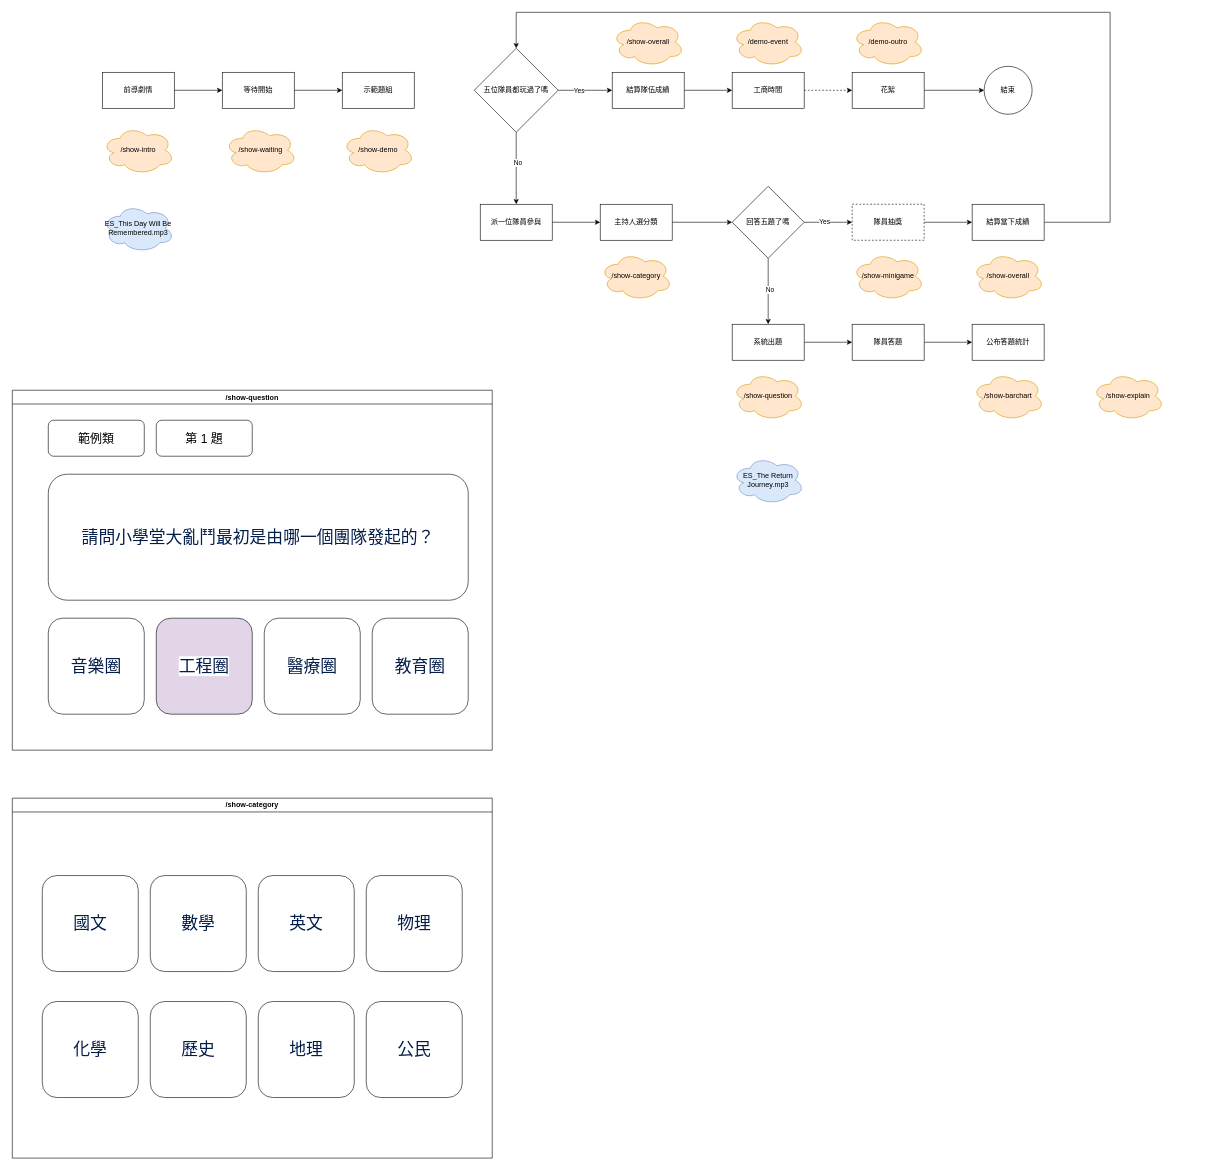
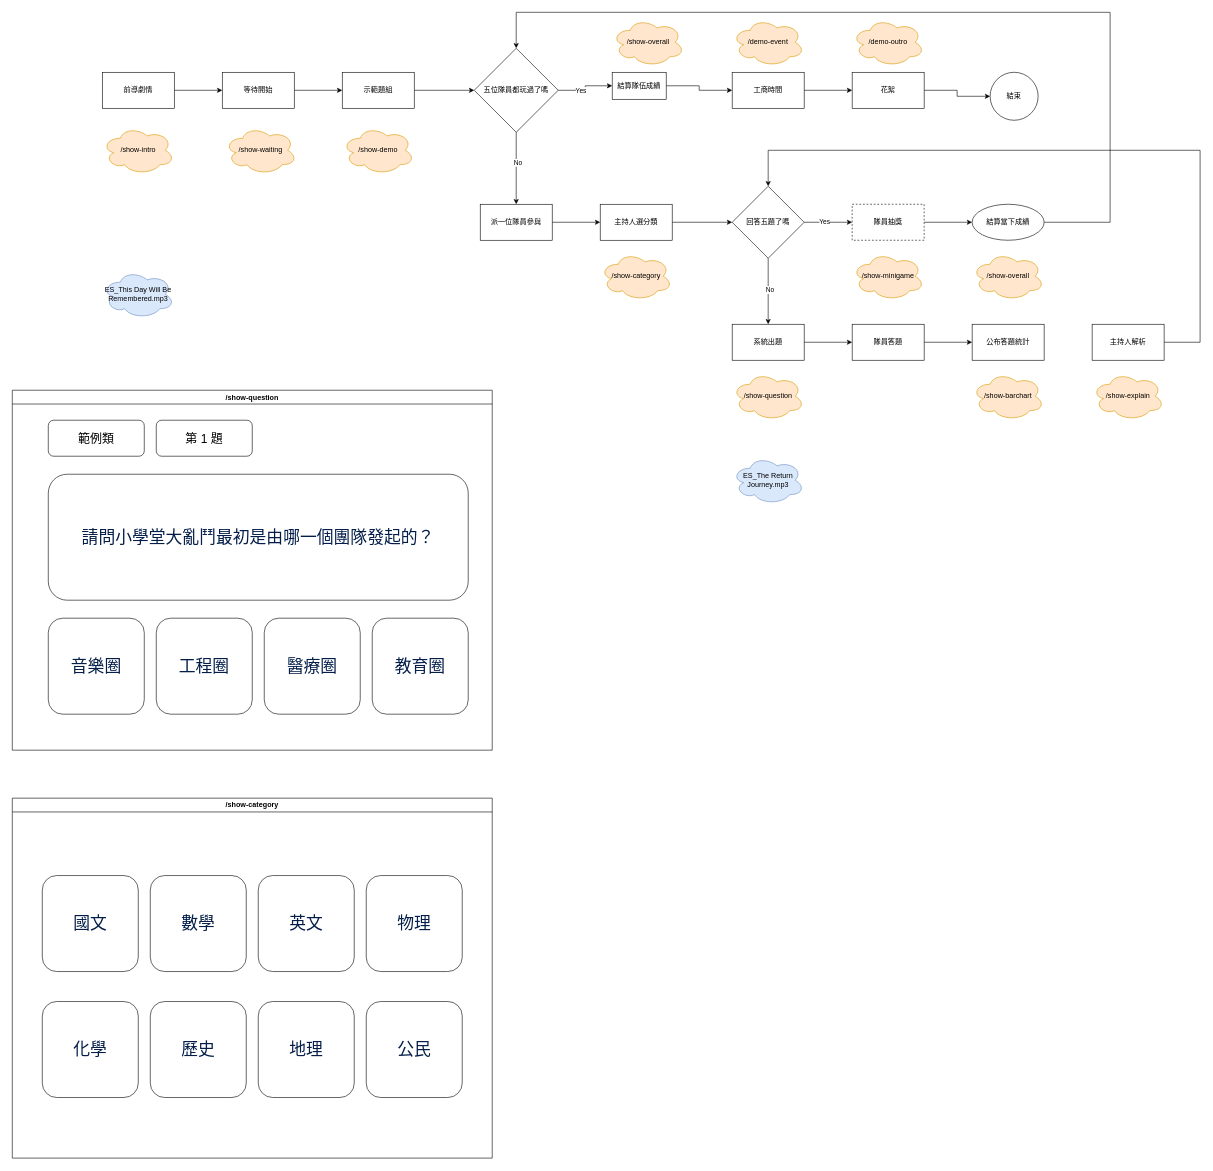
edge "示範題組" -> "五位隊員都玩過了嗎": added
node "結算隊伍成績": size 72x36 -> 54x27
edge "工商時間" -> "花絮": style dashed -> solid
node "結束": moved (1008, 90) -> (1014, 96)
edge "主持人解析" -> "回答五題了嗎": added
node "結算當下成績": shape rectangle -> ellipse
node "ES_This Day Will Be Remembered.mp3": moved (138, 228) -> (138, 294)
node "主持人解析": added
node "工程圈": fillcolor #e1d5e7 -> #ffffff
